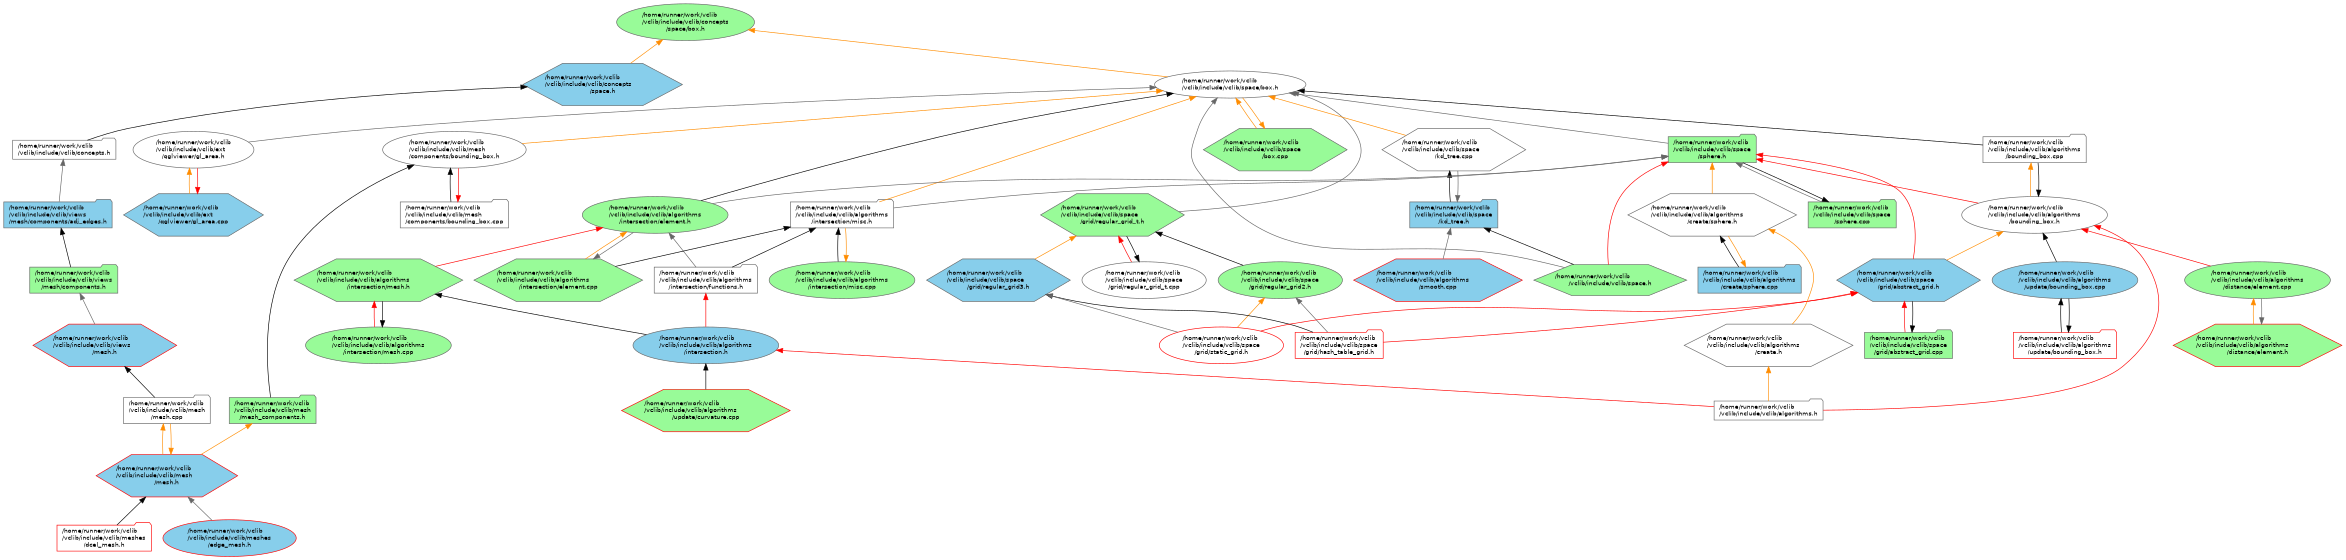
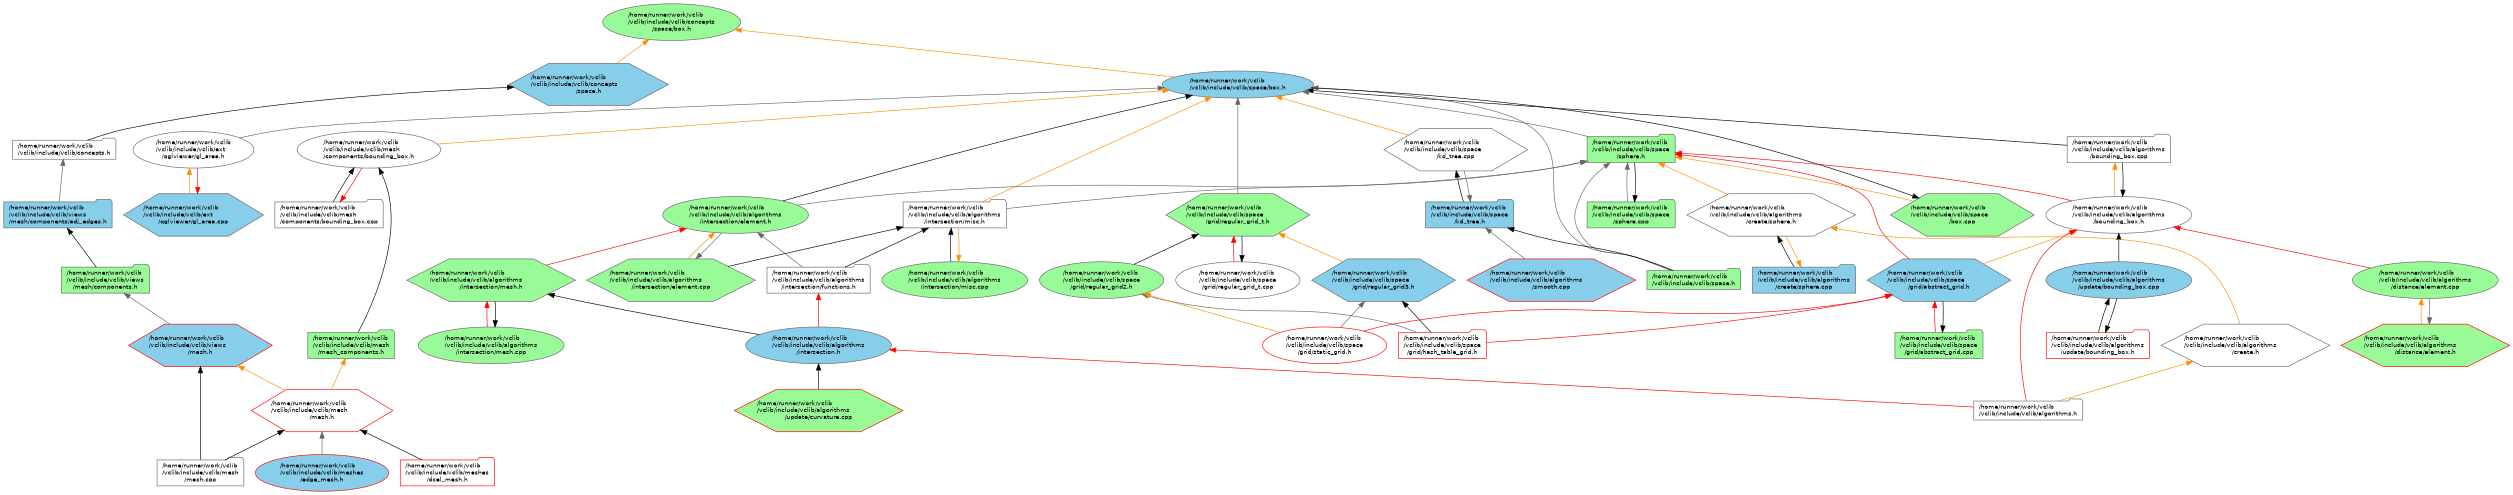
node "/home/runner/work/vclib /vclib/include/vclib/space/box.h": fillcolor white -> skyblue
edge "/home/runner/work/vclib /vclib/include/vclib/space/box.h" -> "/home/runner/work/vclib /vclib/include/vclib/space /box.cpp": color darkorange -> black
edge "/home/runner/work/vclib /vclib/include/vclib/space /box.cpp" -> "/home/runner/work/vclib /vclib/include/vclib/space/box.h": now "/home/runner/work/vclib /vclib/include/vclib/space /box.cpp" -> "/home/runner/work/vclib /vclib/include/vclib/space /sphere.h"
edge "/home/runner/work/vclib /vclib/include/vclib/space.h" -> "/home/runner/work/vclib /vclib/include/vclib/space /sphere.h": color red -> gray40
node "/home/runner/work/vclib /vclib/include/vclib/space.h": shape hexagon -> folder
edge "/home/runner/work/vclib /vclib/include/vclib/mesh /mesh.cpp" -> "/home/runner/work/vclib /vclib/include/vclib/mesh /mesh.h": color darkorange -> black
edge "/home/runner/work/vclib /vclib/include/vclib/mesh /mesh.h" -> "/home/runner/work/vclib /vclib/include/vclib/mesh /mesh.cpp": now "/home/runner/work/vclib /vclib/include/vclib/mesh /mesh.h" -> "/home/runner/work/vclib /vclib/include/vclib/views /mesh.h"
node "/home/runner/work/vclib /vclib/include/vclib/mesh /mesh.h": fillcolor skyblue -> white
